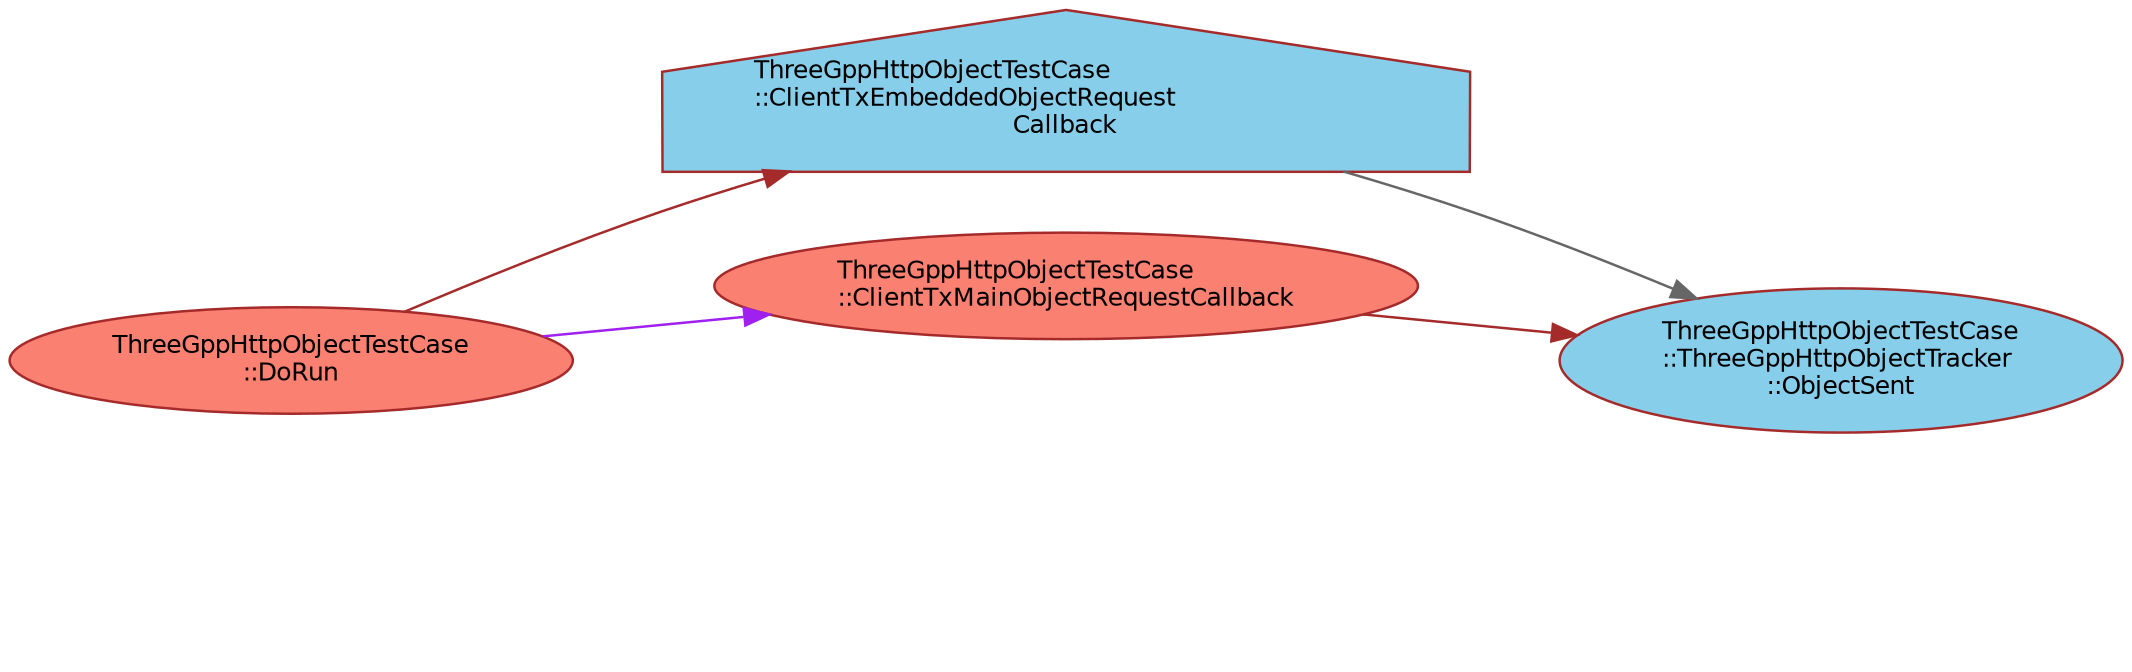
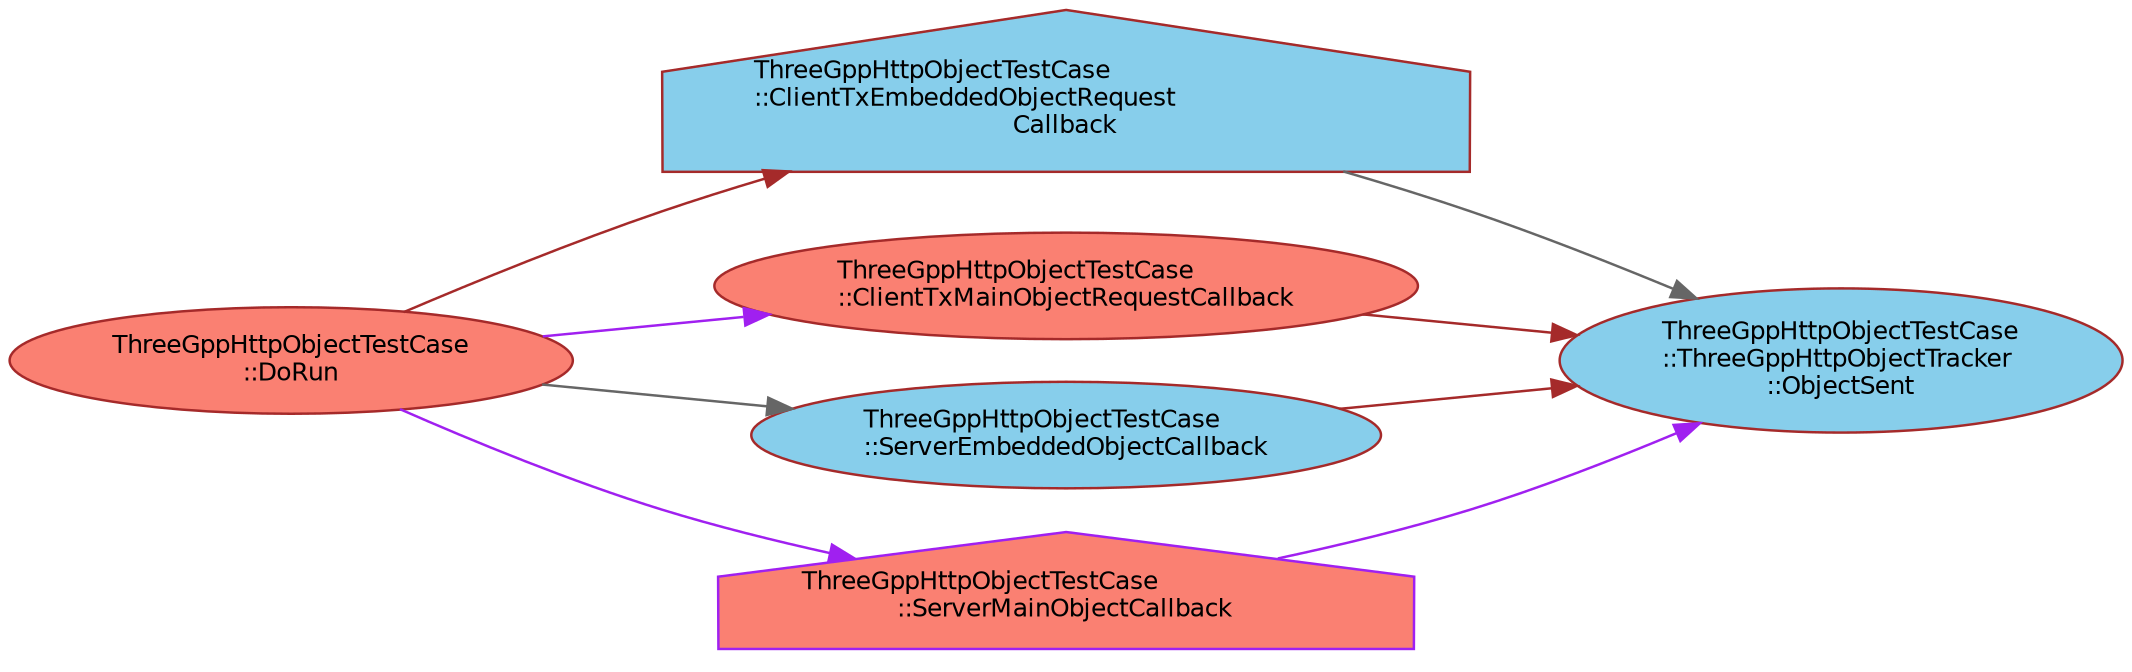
node "ThreeGppHttpObjectTestCase ::ServerEmbeddedObjectCallback": added
node "ThreeGppHttpObjectTestCase ::ServerMainObjectCallback": added
